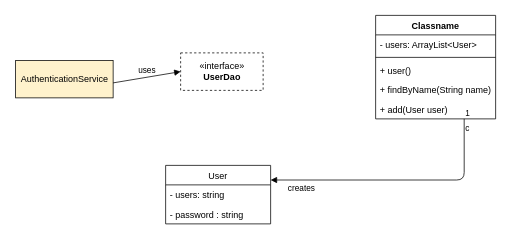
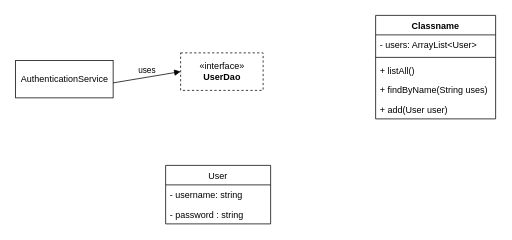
node "+ user()": label "+ user()" -> "+ listAll()"
node "AuthenticationService": fillcolor #fff2cc -> #ffffff
node "+ findByName(String name)": label "+ findByName(String name)" -> "+ findByName(String uses)"
edge "+ add(User user)" -> "User": removed, labels "1", "c", "creates"
node "- users: string": label "- users: string" -> "- username: string"
